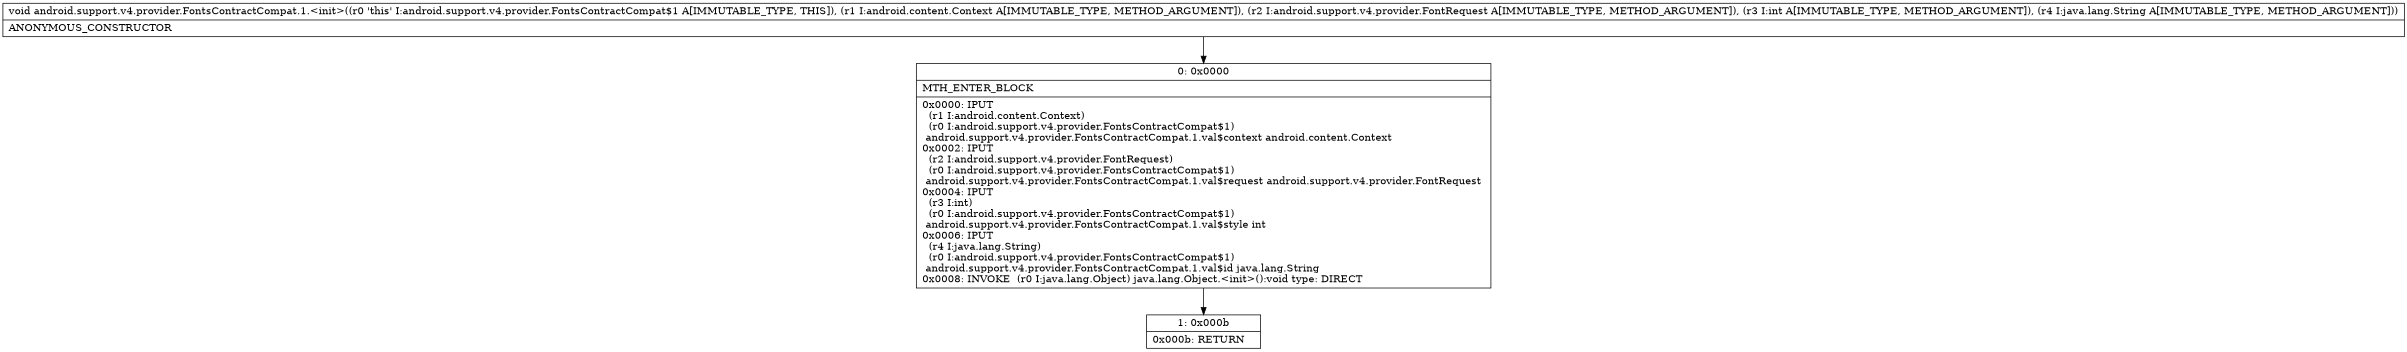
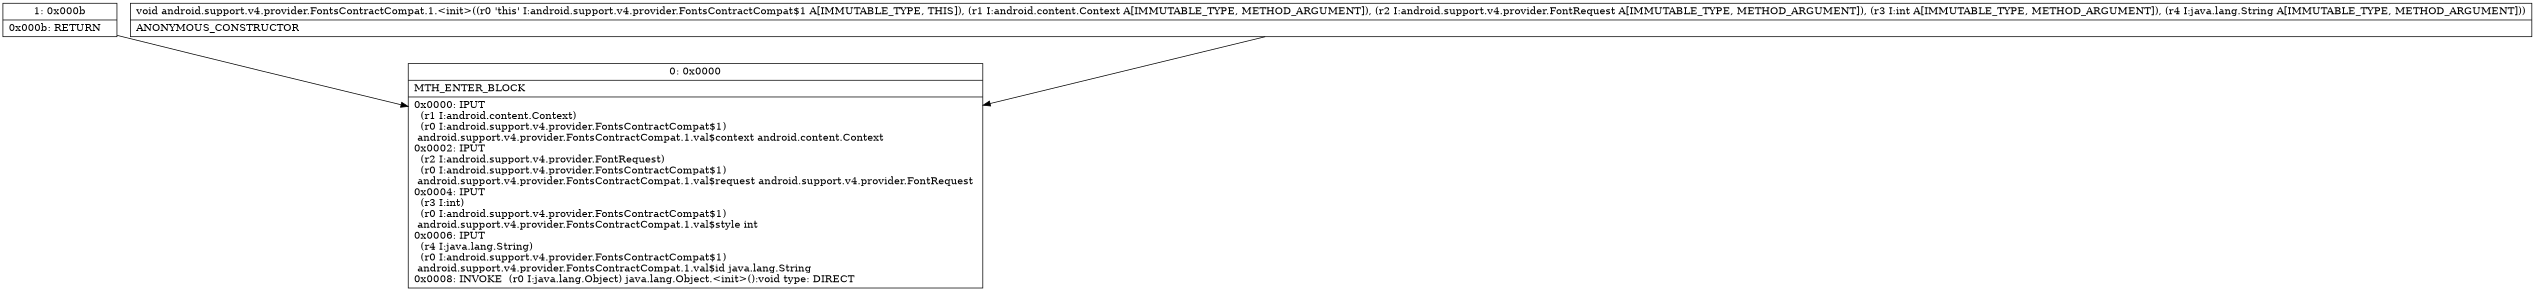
edge "0: 0x0000" -> "1: 0x000b": reversed
